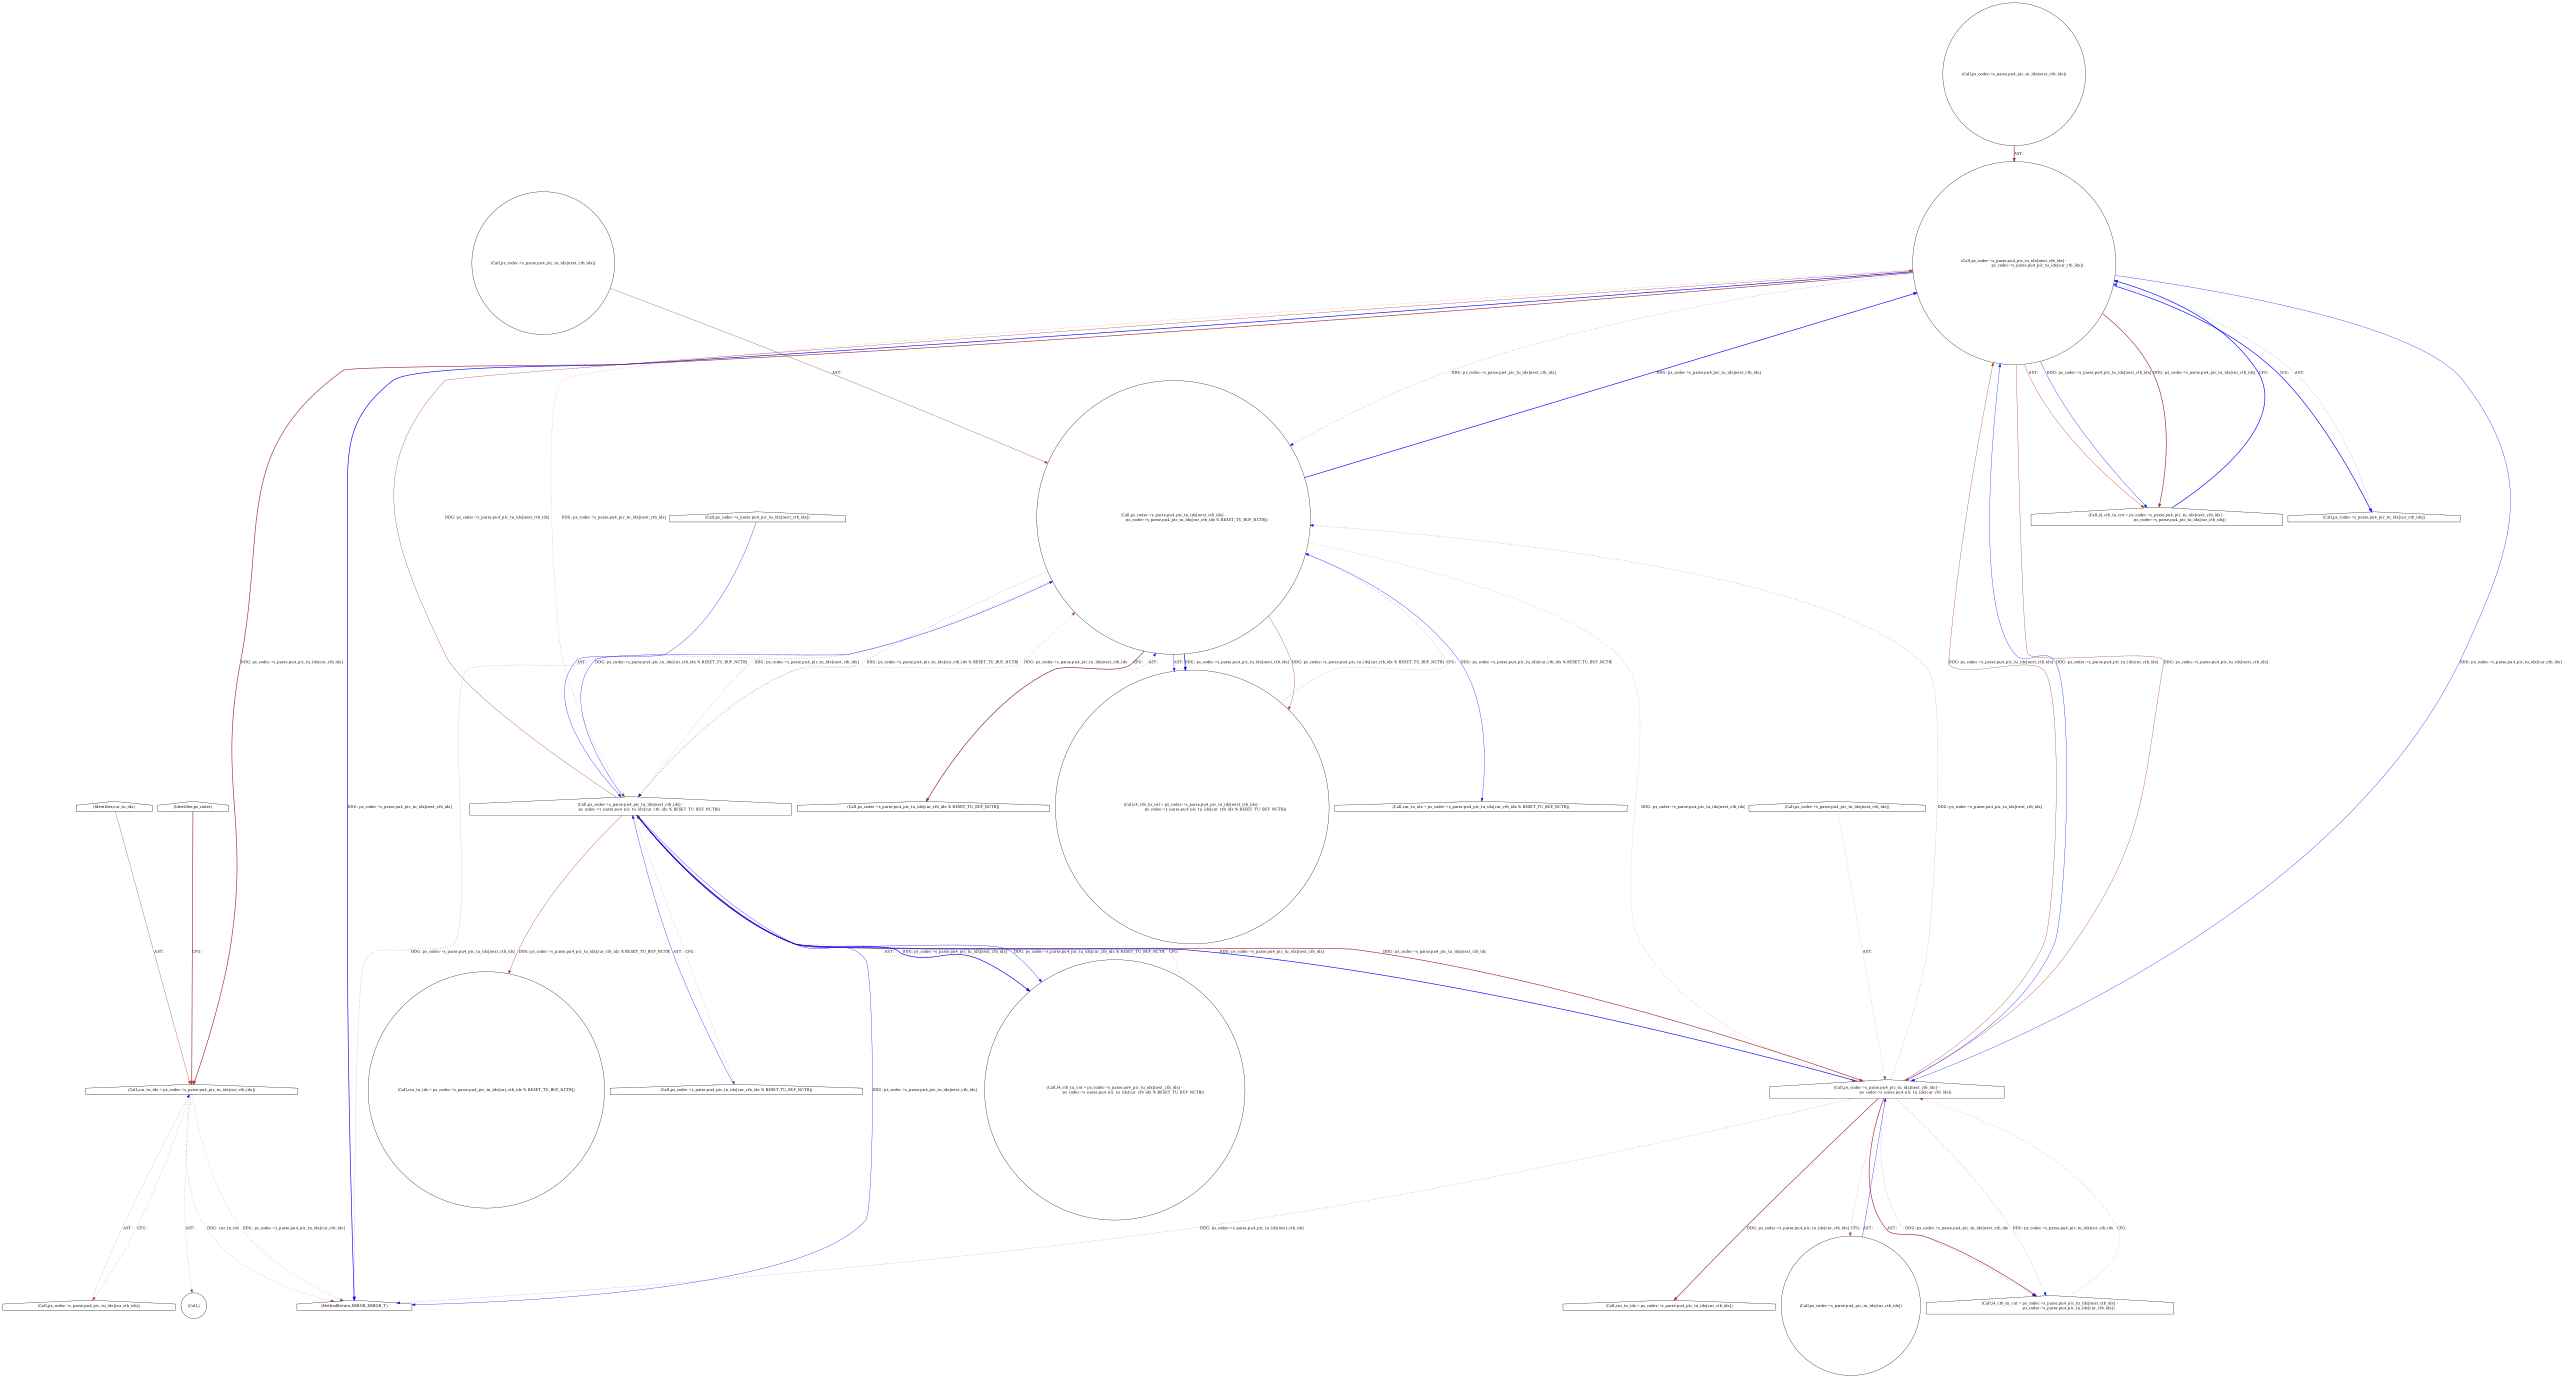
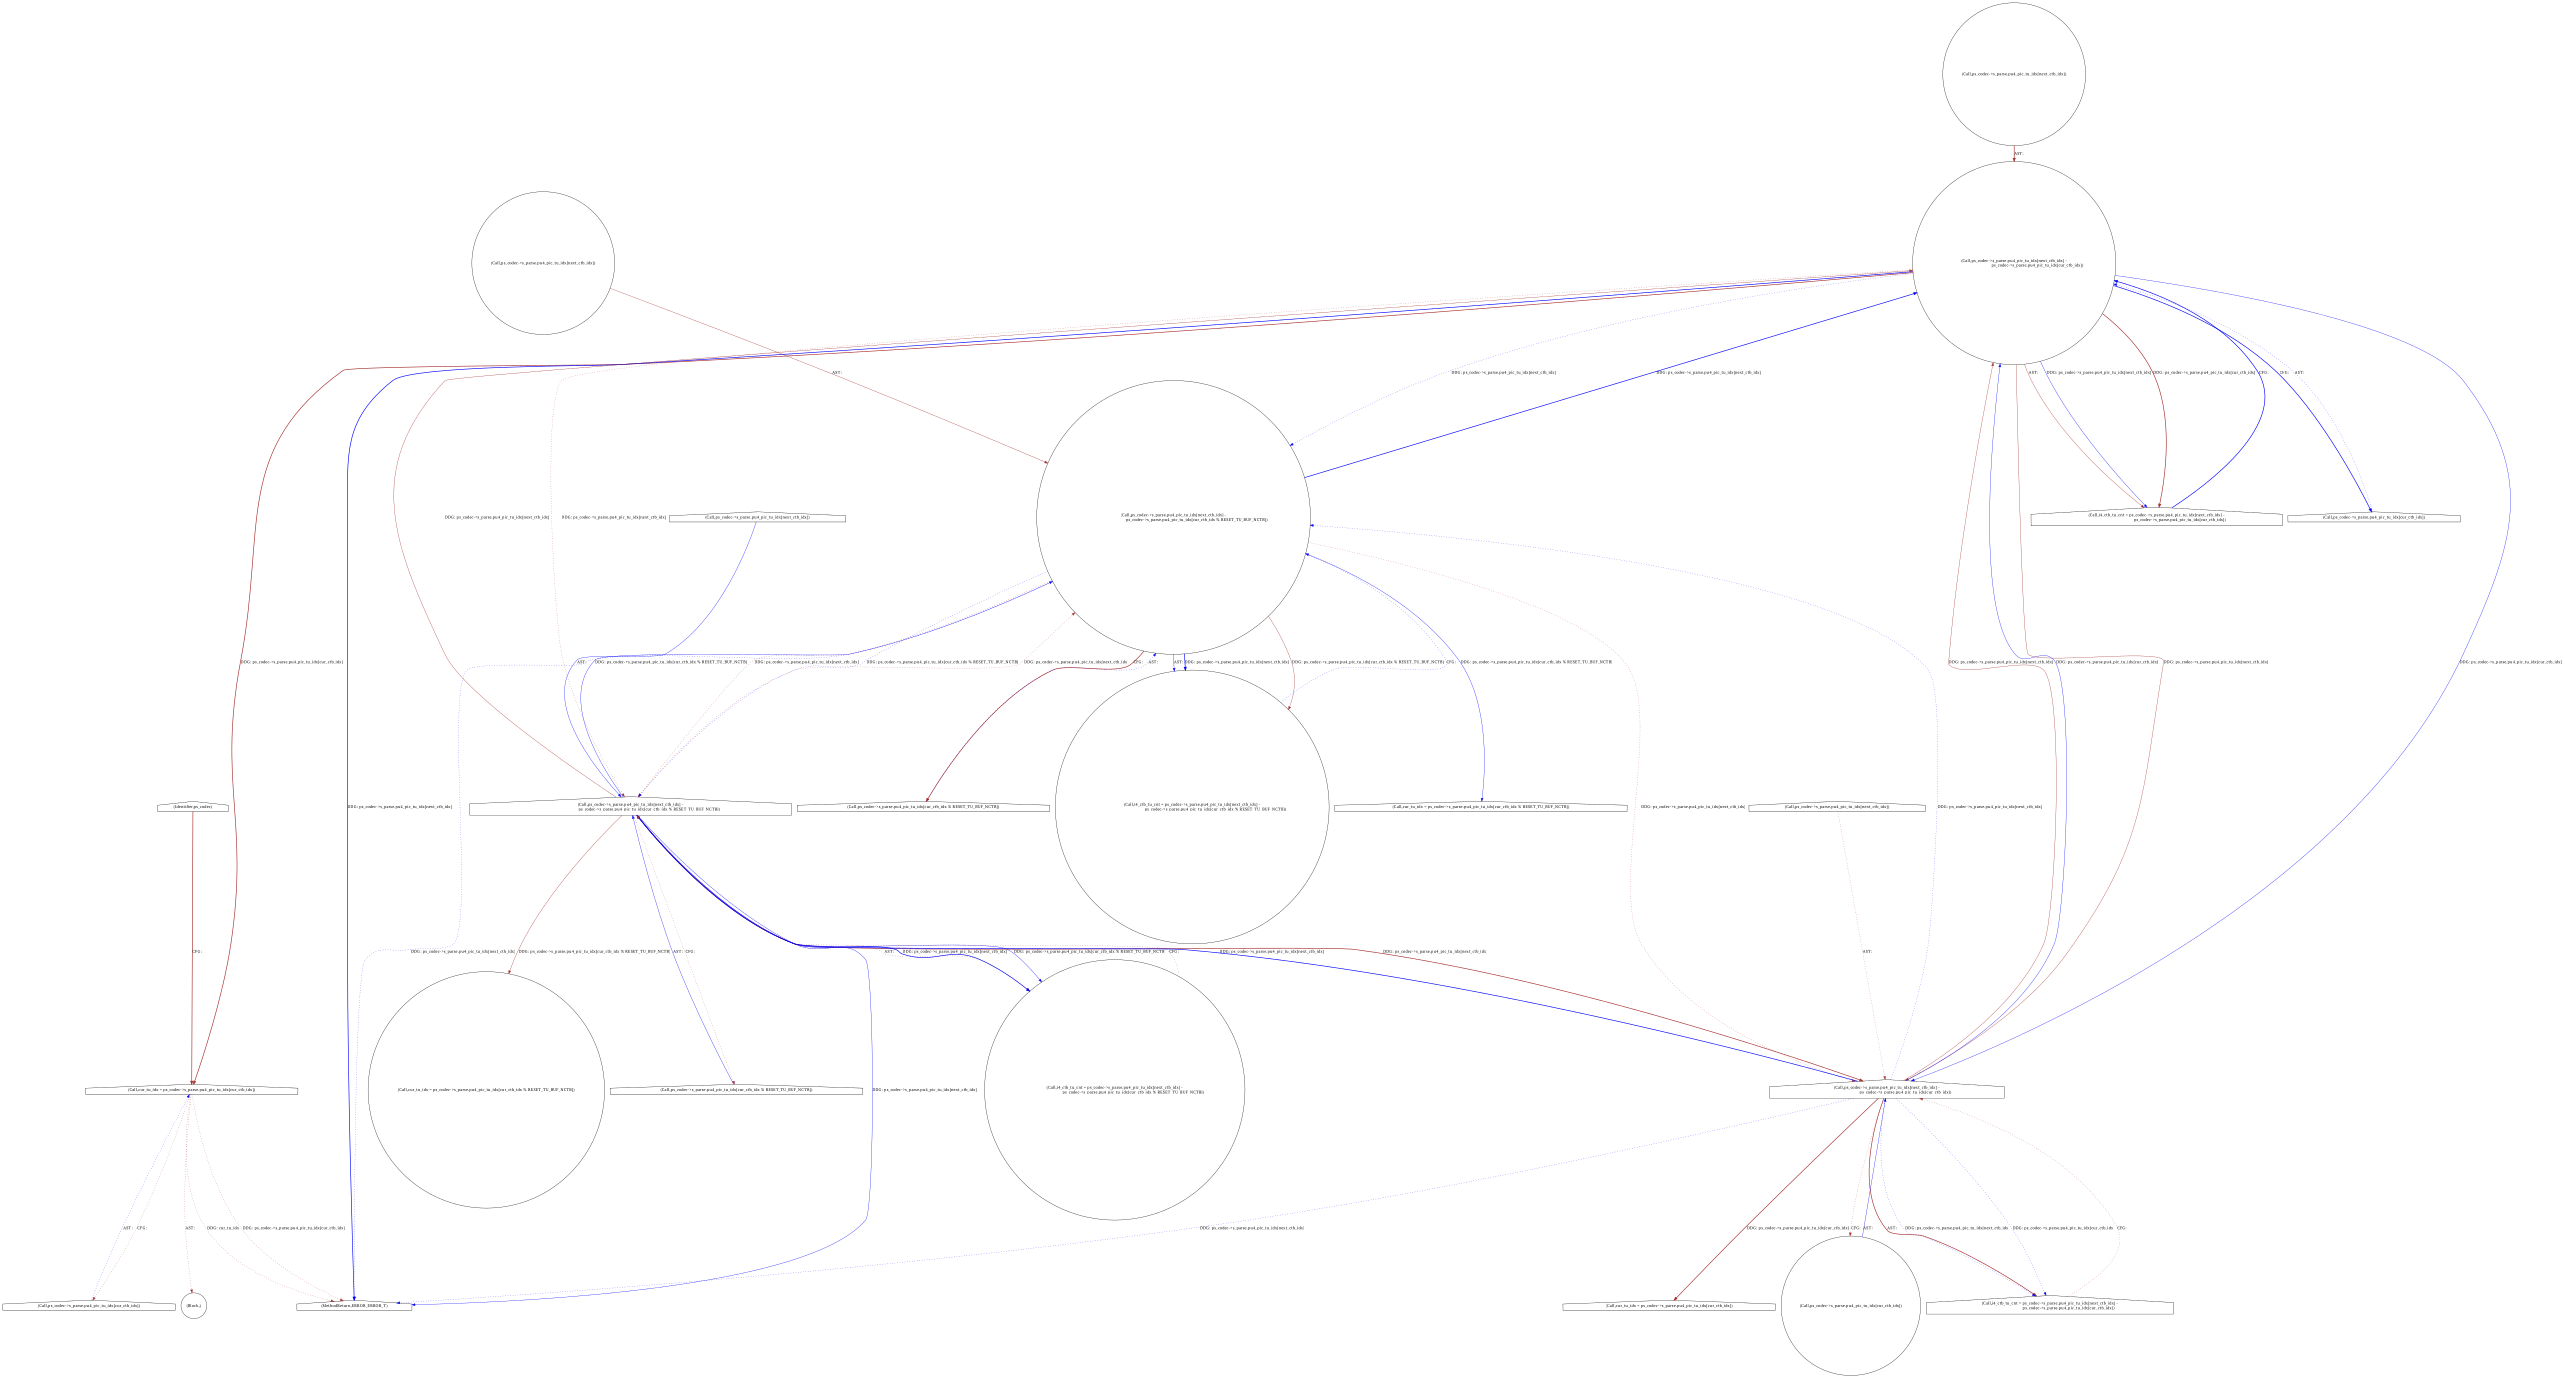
node "(Identifier,cur_tu_idx)": removed
node "(Call,)": label "(Call,)" -> "(Block,)"
